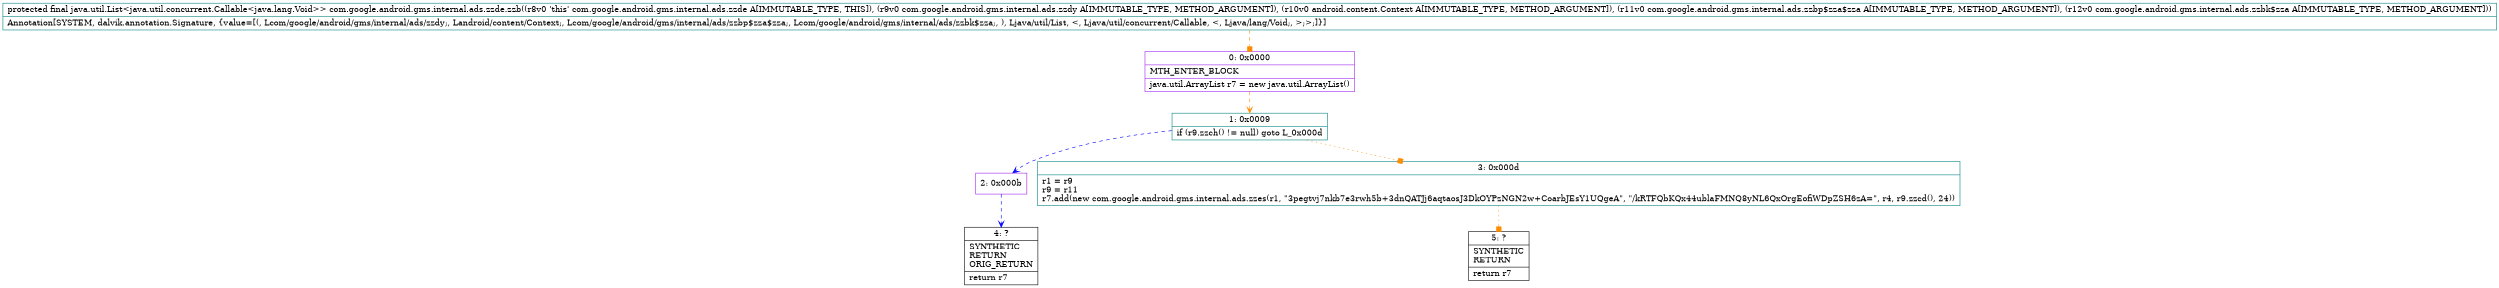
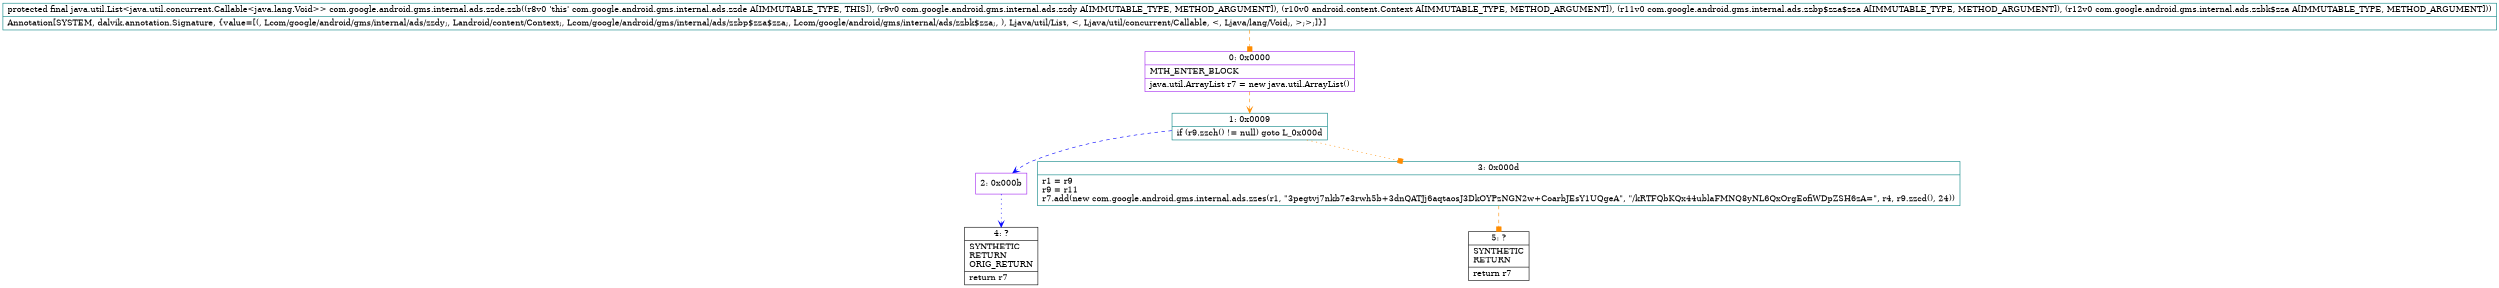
edge "2: 0x000b" -> "4: ?": style dashed -> dotted
edge "3: 0x000d" -> "5: ?": style dotted -> dashed
